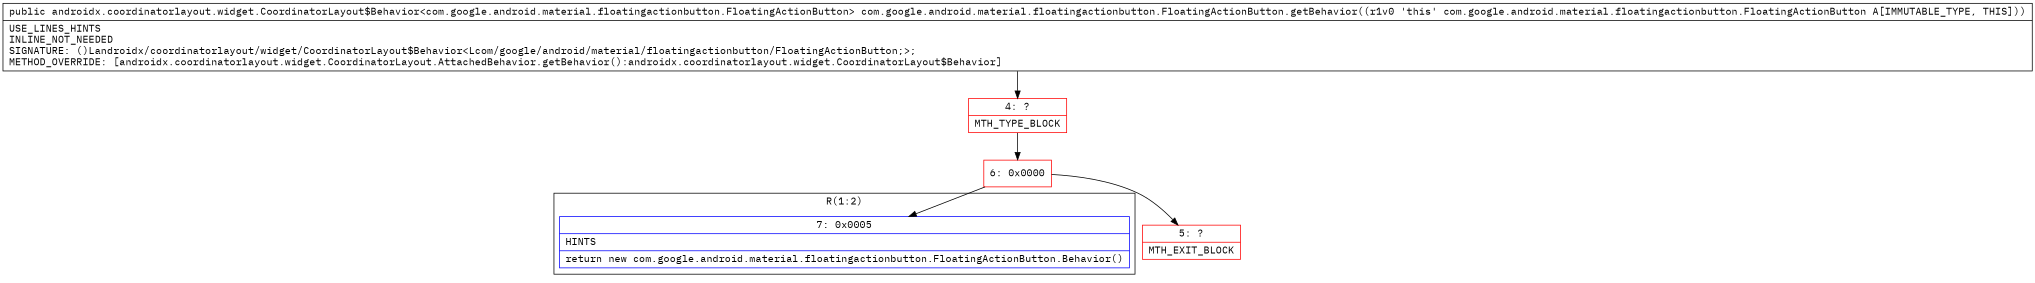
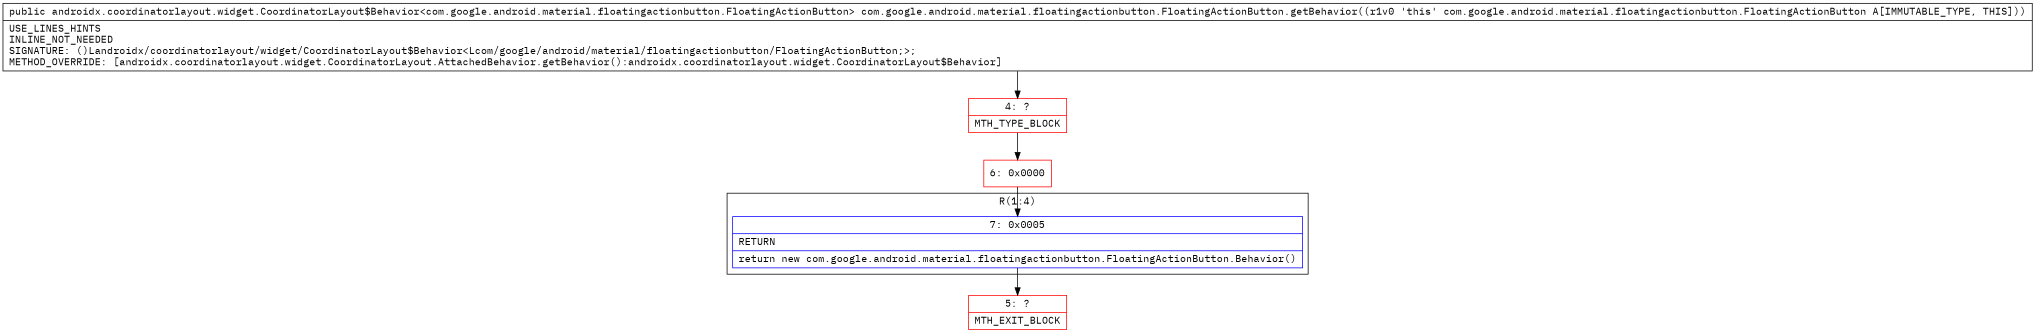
edge "6: 0x0000" -> "5: ?": now "7: 0x0005" -> "5: ?"
cluster "R(1:2)": label "R(1:2)" -> "R(1:4)"
node "7: 0x0005": text "HINTS" -> "RETURN"
